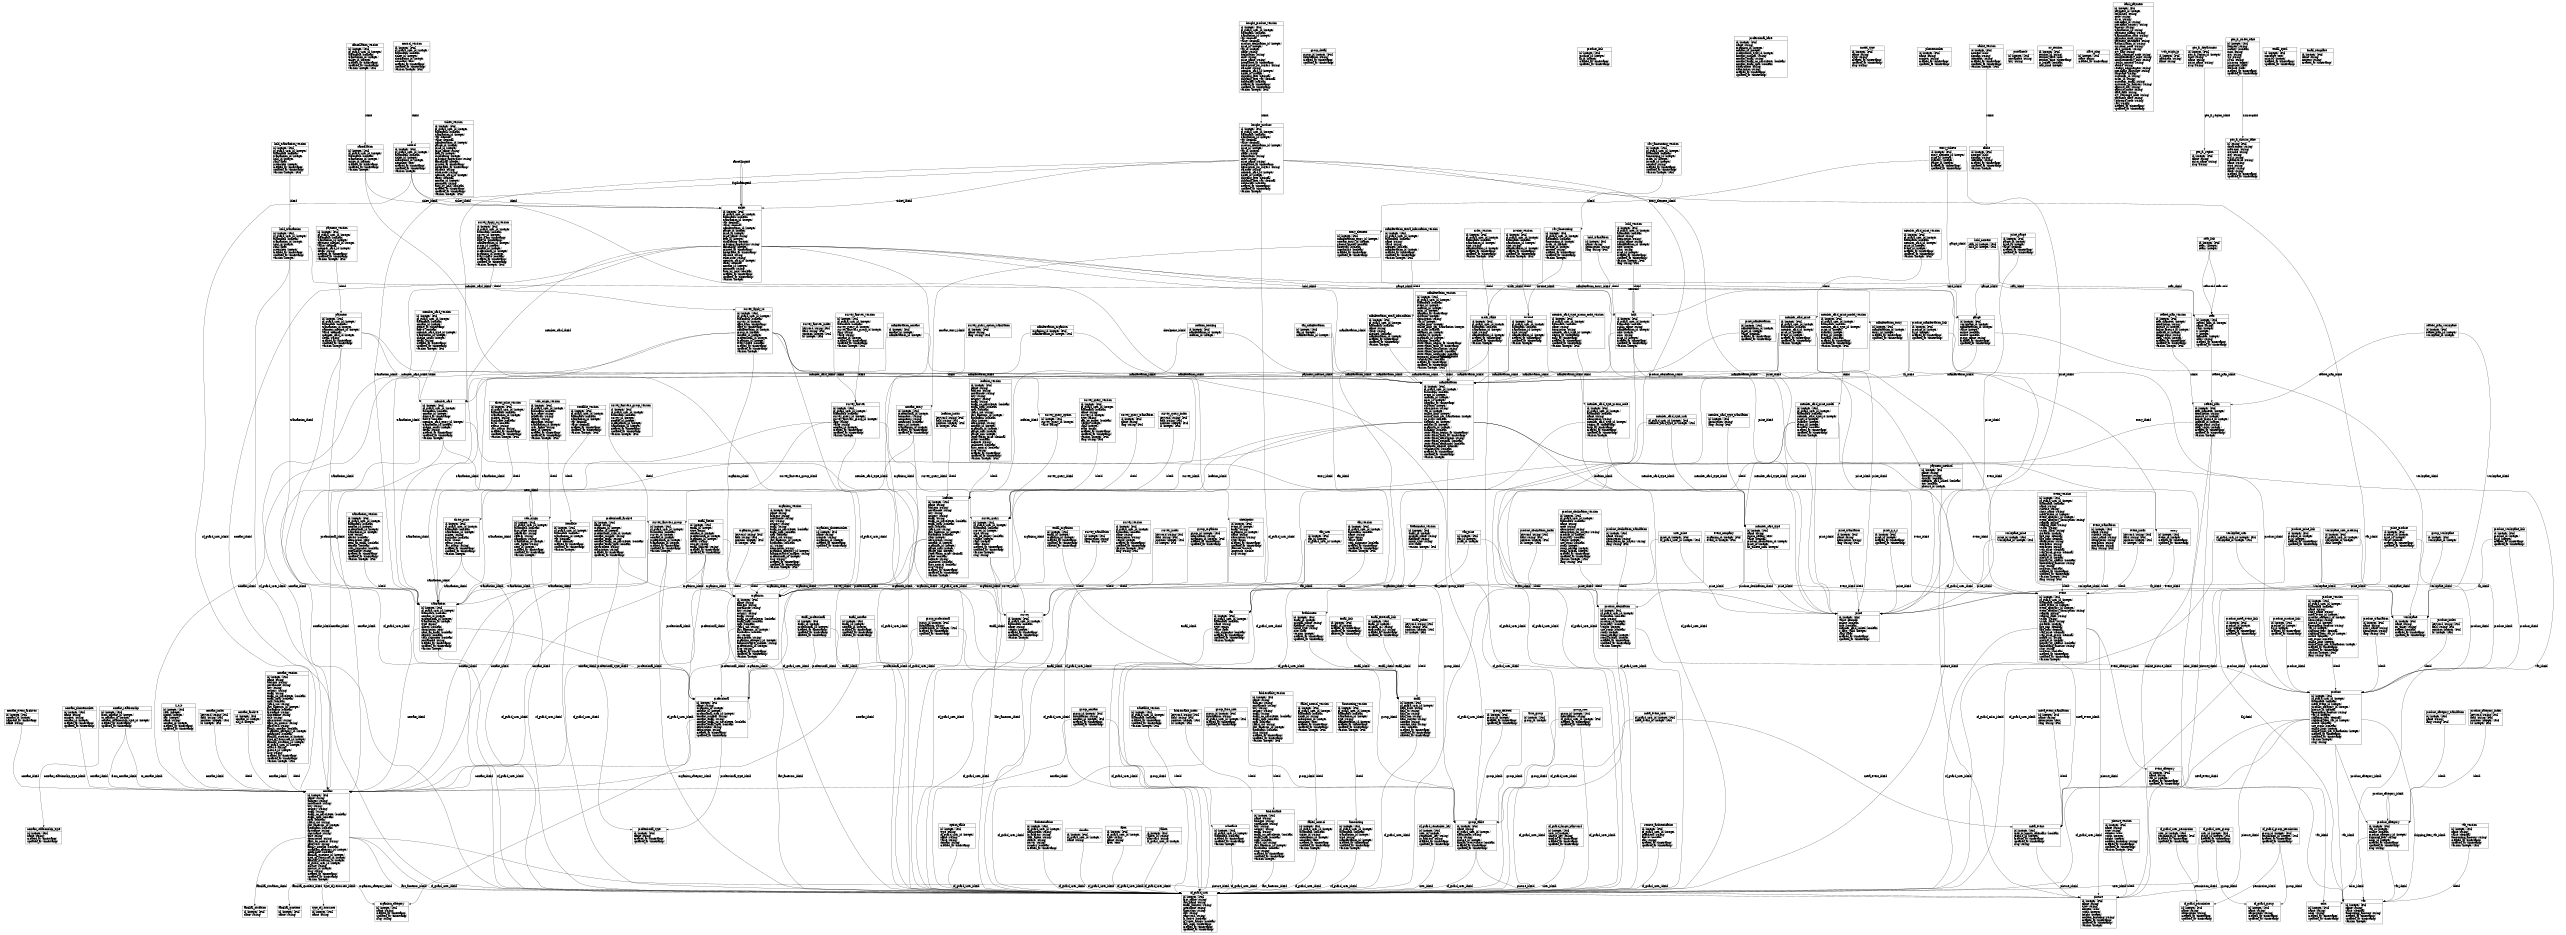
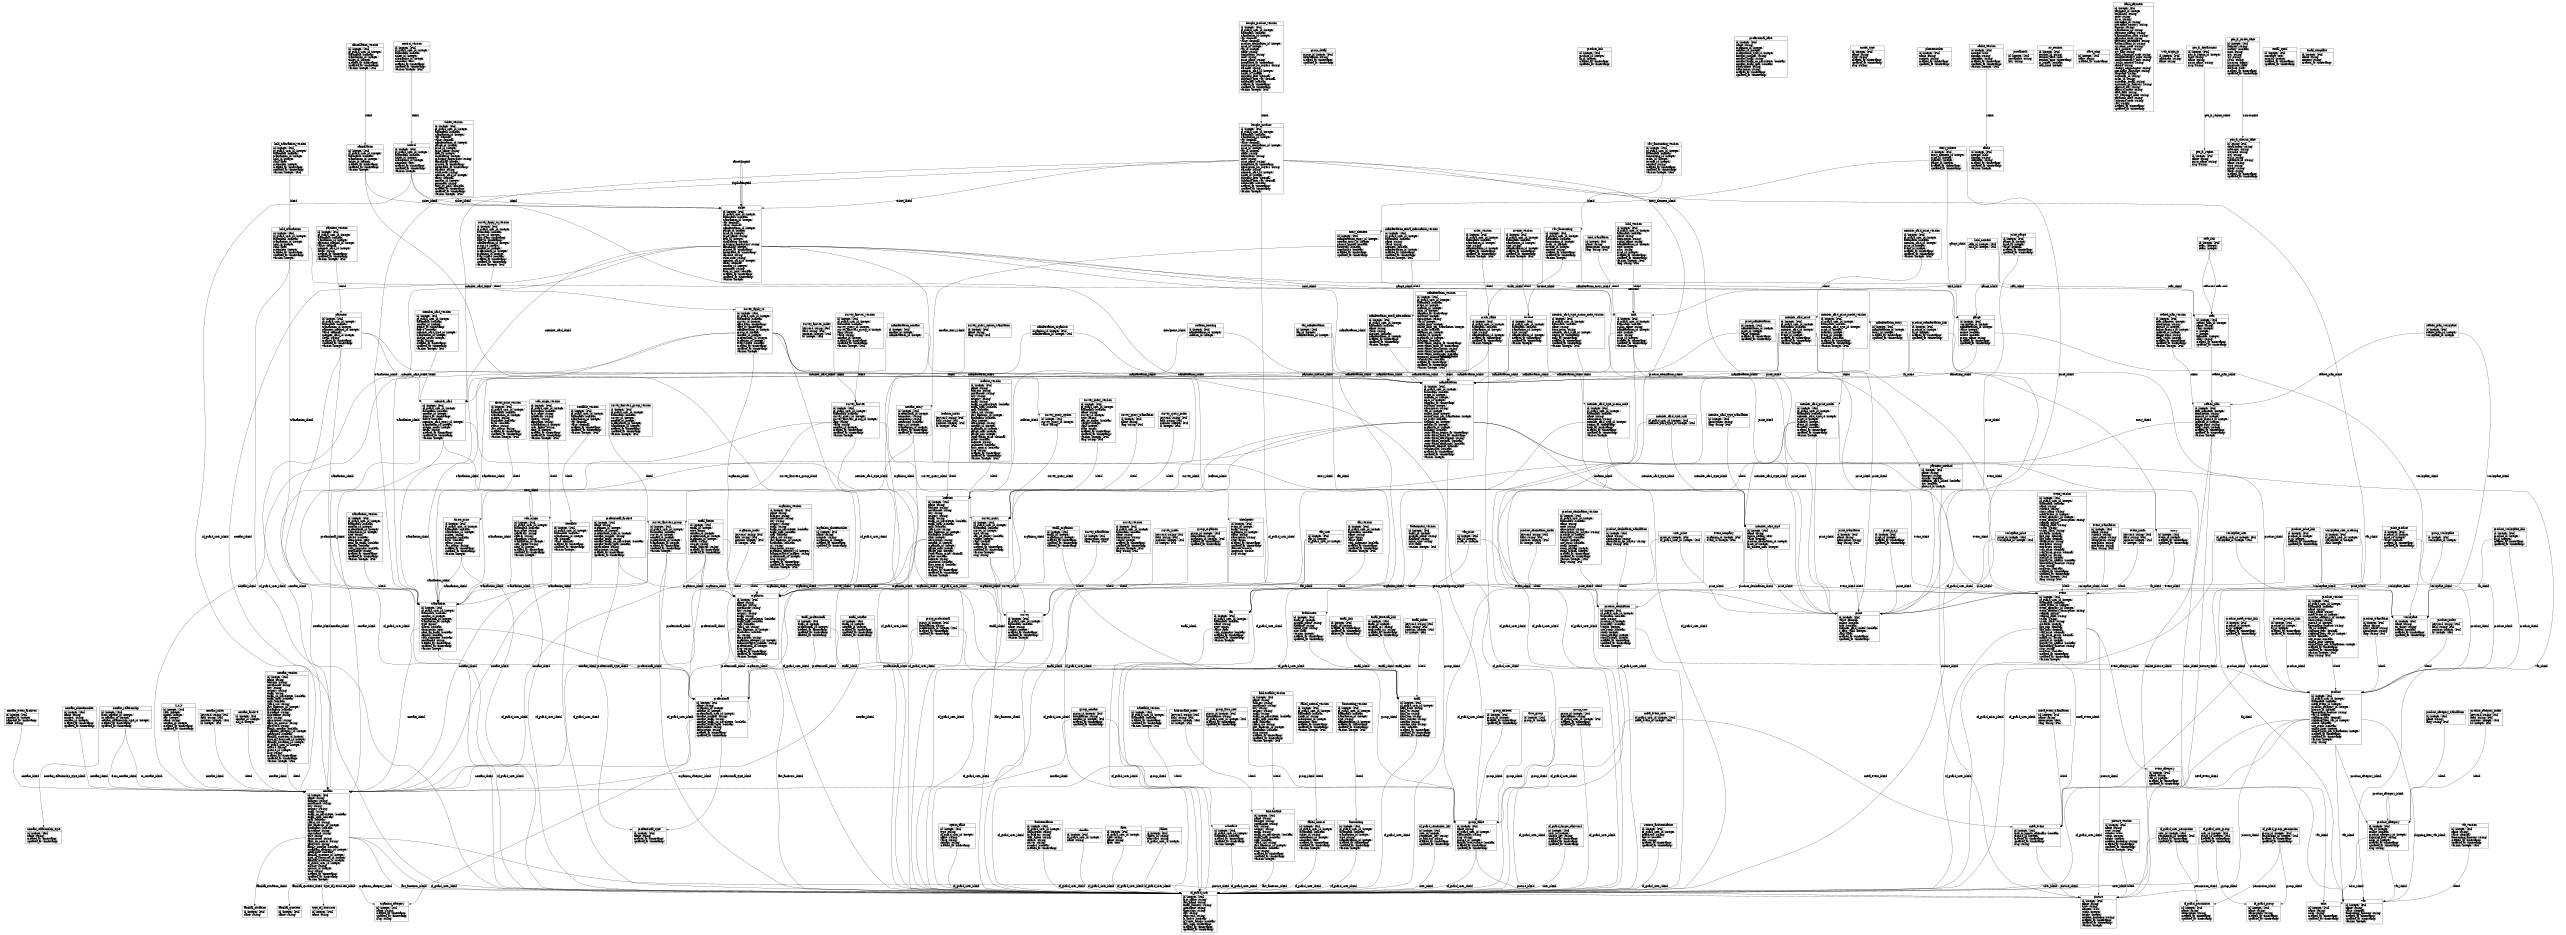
edge "gauge" -> "manifestation": label "manifestation_id=id" -> "cancelling_id=id"
node "direct_print": text "error (stock)" -> "error (boolean)"
edge "tax_price" -> "tax": label "tax_id=id" -> "group_id=id"
edge "sf_guard_user_permission" -> "sf_guard_user": added, label "user_id=id"
